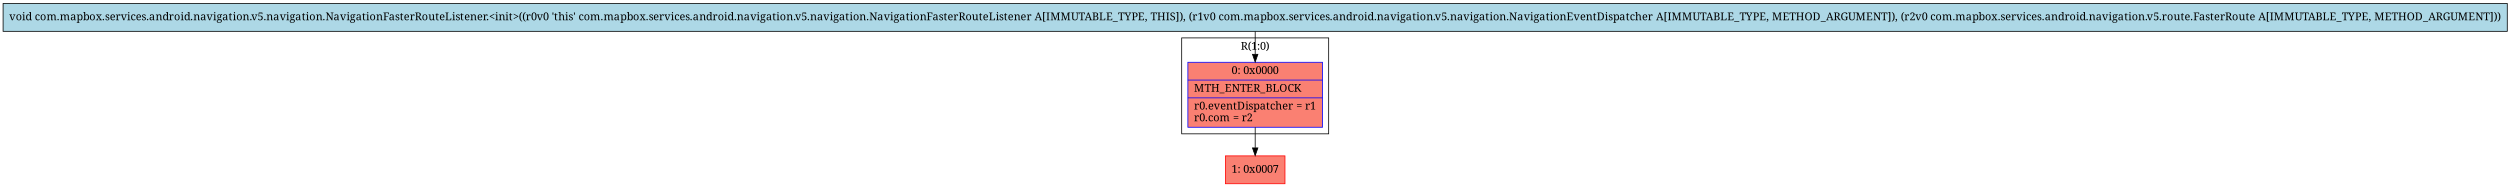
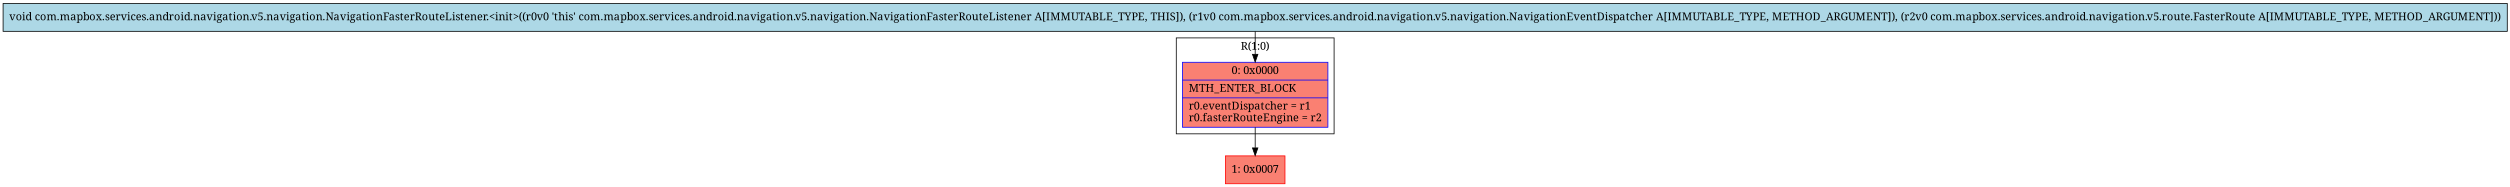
node "0: 0x0000": text "r0.com = r2" -> "r0.fasterRouteEngine = r2"
